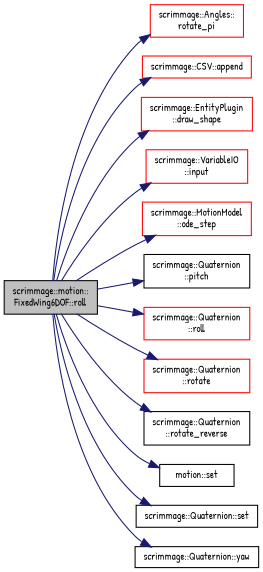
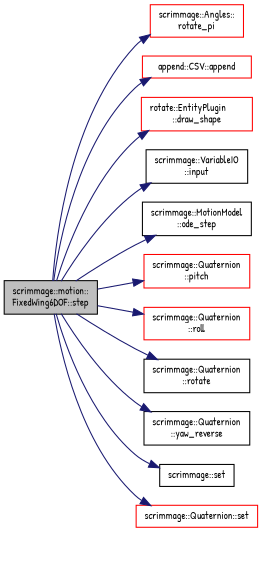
node "scrimmage::CSV::append": label "scrimmage::CSV::append" -> "append::CSV::append"
node "scrimmage::EntityPlugin ::draw_shape": label "scrimmage::EntityPlugin ::draw_shape" -> "rotate::EntityPlugin ::draw_shape"
node "scrimmage::VariableIO ::input": color red -> black
node "scrimmage::MotionModel ::ode_step": color red -> black
node "scrimmage::Quaternion ::pitch": color black -> red
node "scrimmage::motion:: FixedWing6DOF::roll": label "scrimmage::motion:: FixedWing6DOF::roll" -> "scrimmage::motion:: FixedWing6DOF::step"
node "scrimmage::Quaternion ::rotate": color red -> black
node "scrimmage::Quaternion ::rotate_reverse": label "scrimmage::Quaternion ::rotate_reverse" -> "scrimmage::Quaternion ::yaw_reverse"
node "motion::set": label "motion::set" -> "scrimmage::set"
node "scrimmage::Quaternion::set": color black -> red
node "scrimmage::Quaternion::yaw": removed
